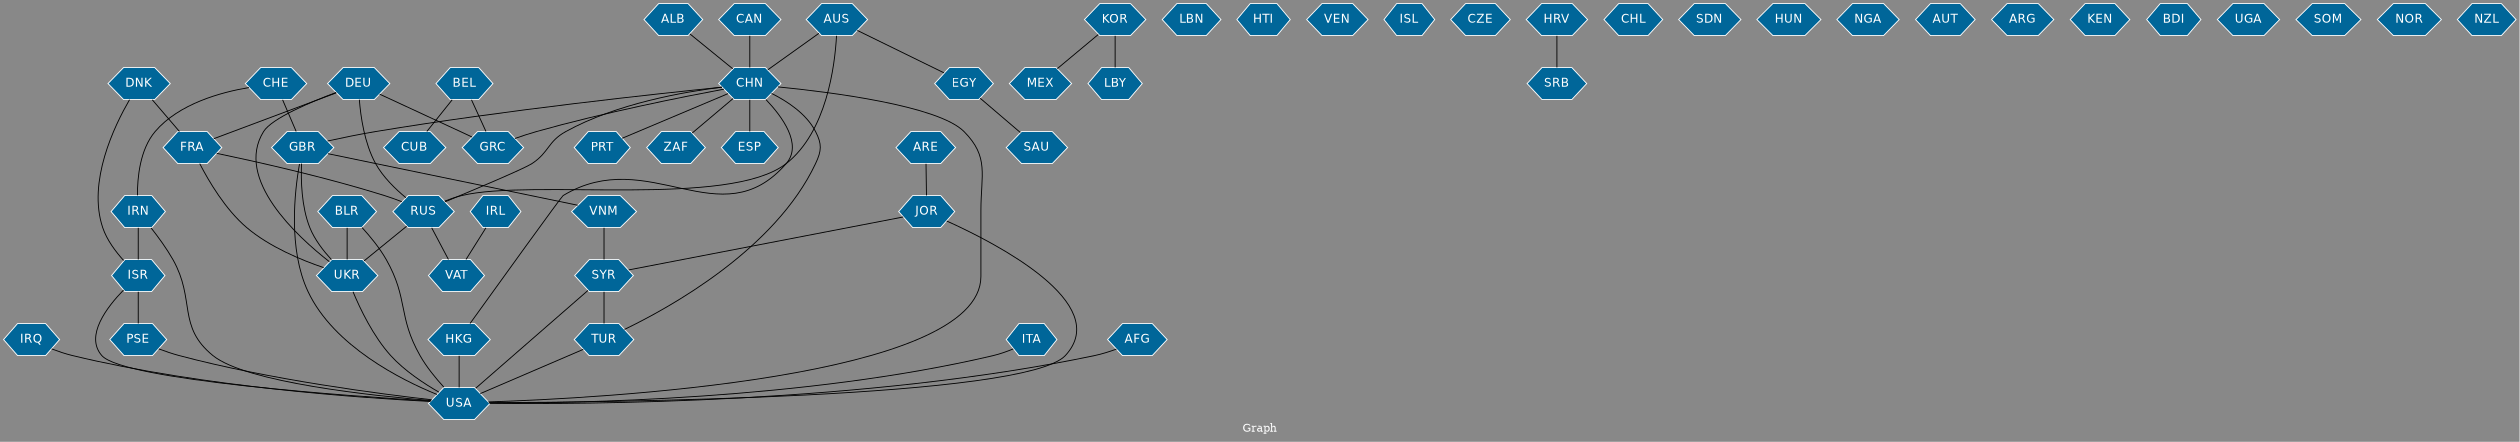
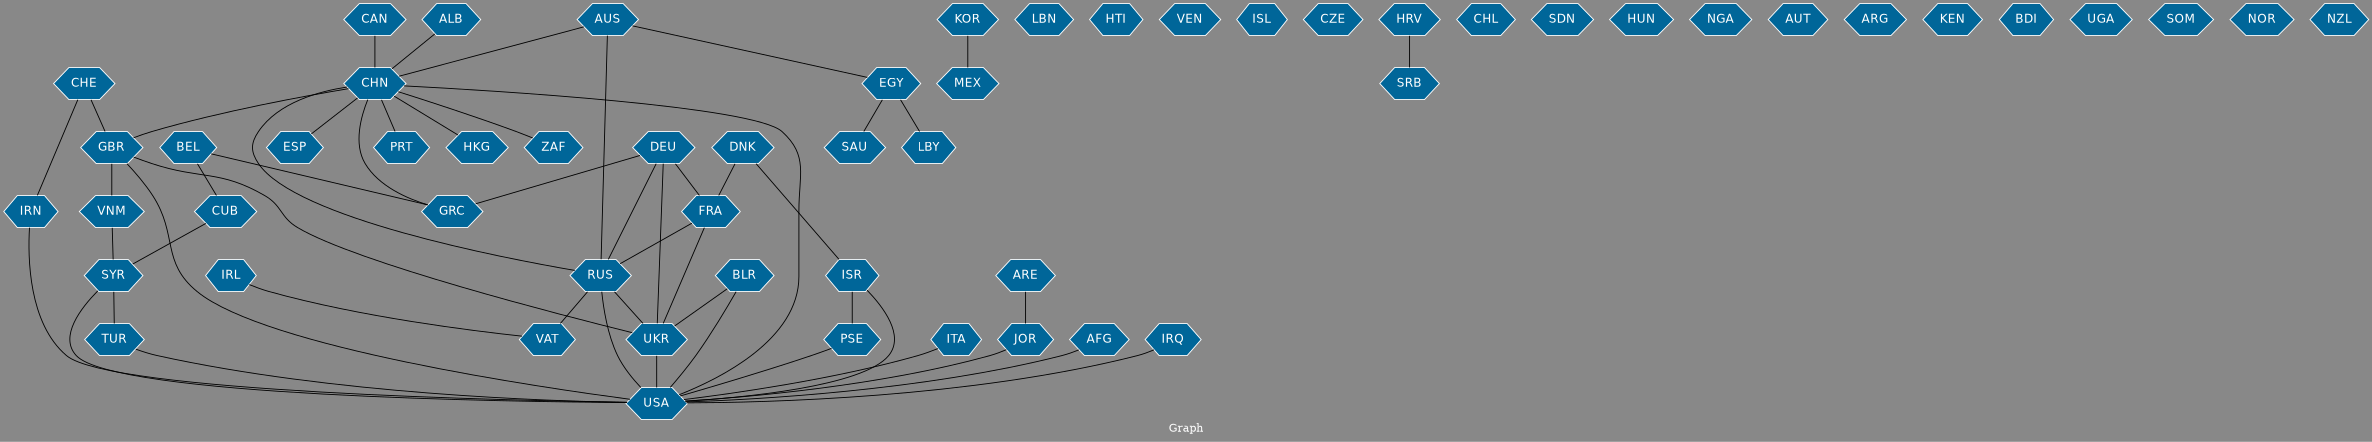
edge "KOR" -- "LBY": now "EGY" -- "LBY"
edge "CHN" -- "TUR": removed
edge "JOR" -- "SYR": now "CUB" -- "SYR"
edge "IRN" -- "ISR": removed
edge "HKG" -- "USA": now "RUS" -- "USA"
